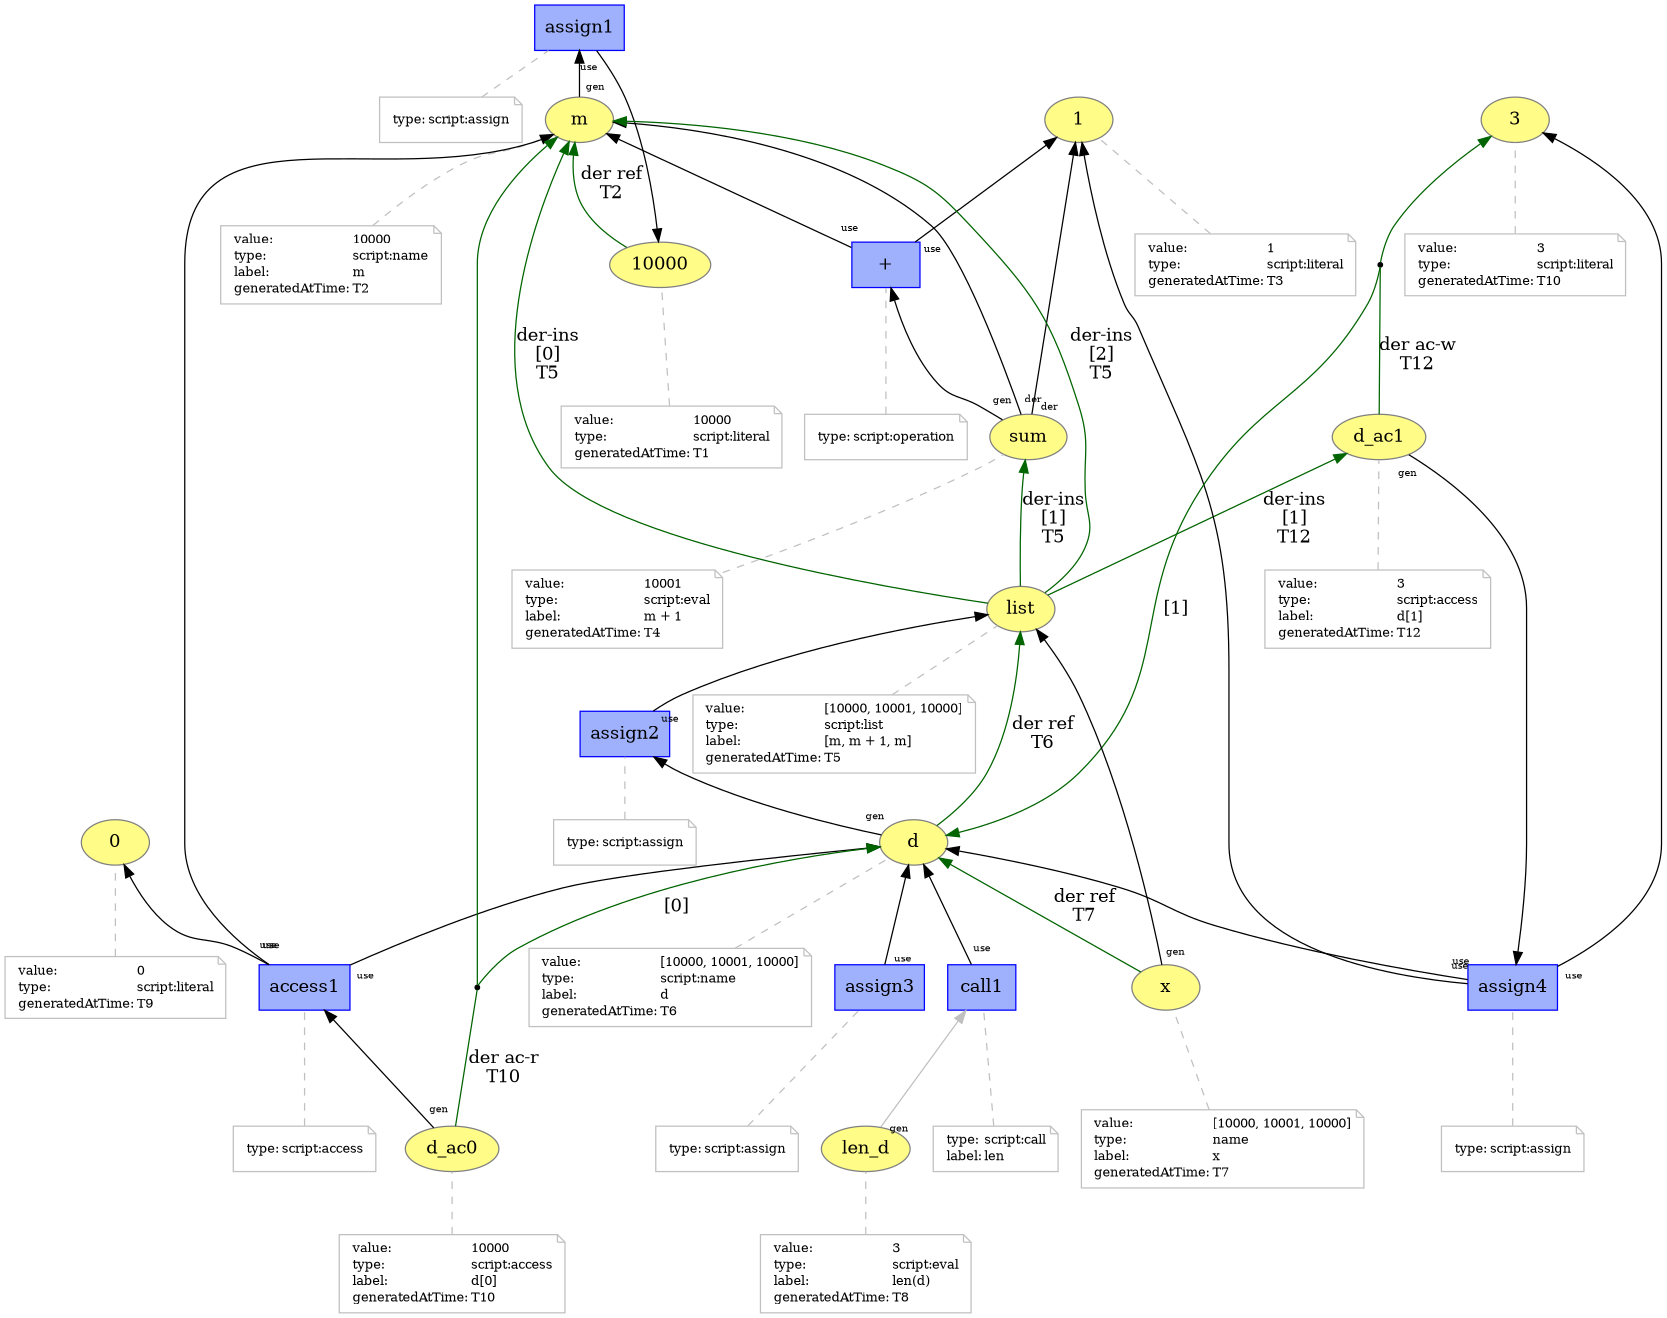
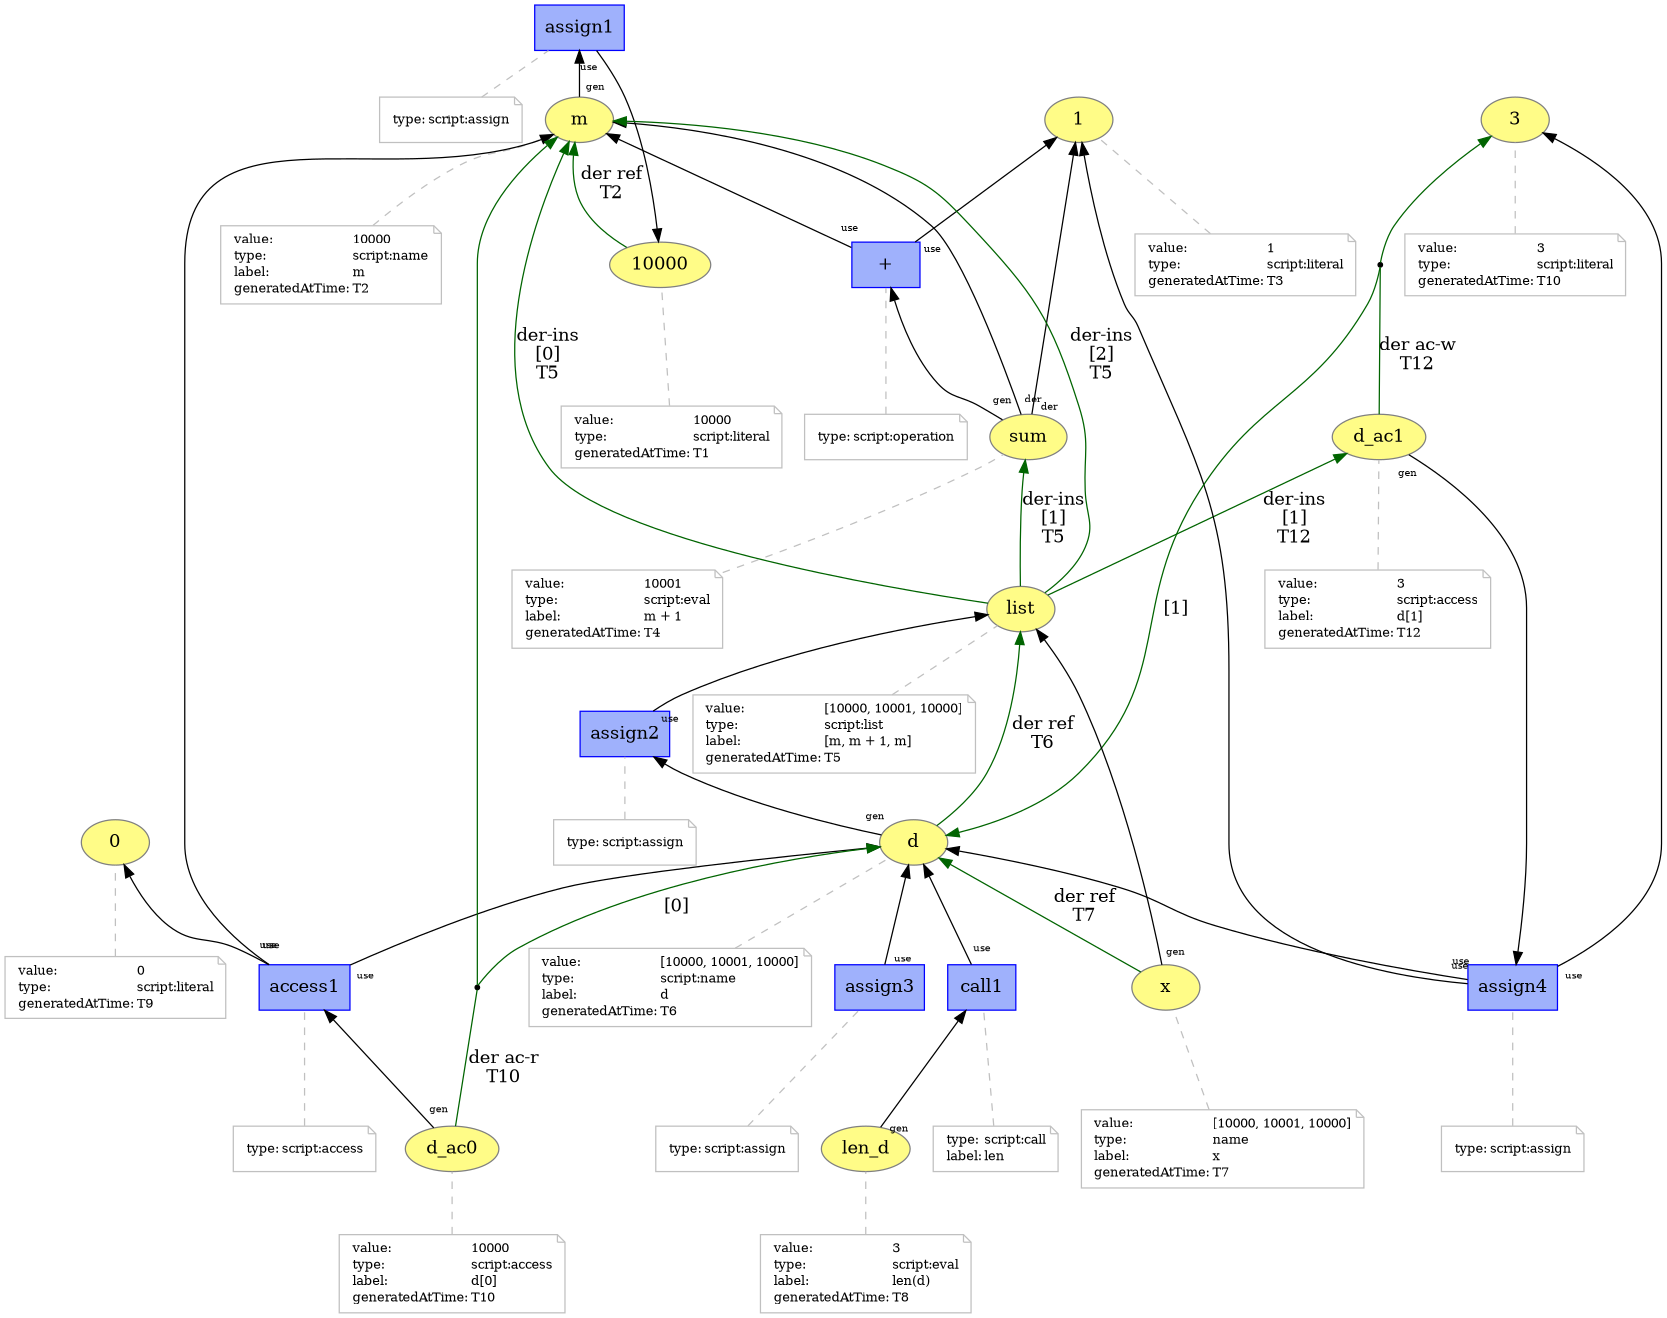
edge "len_d" -> "call1": color gray -> black
